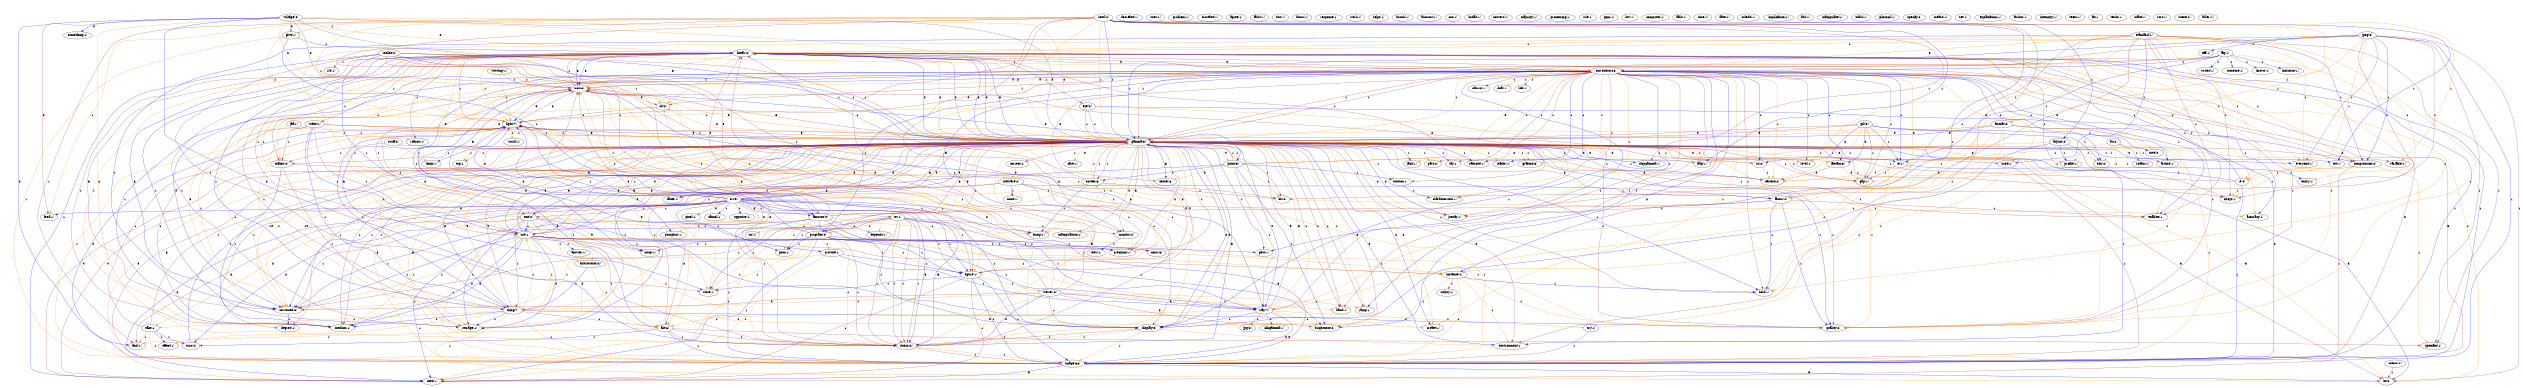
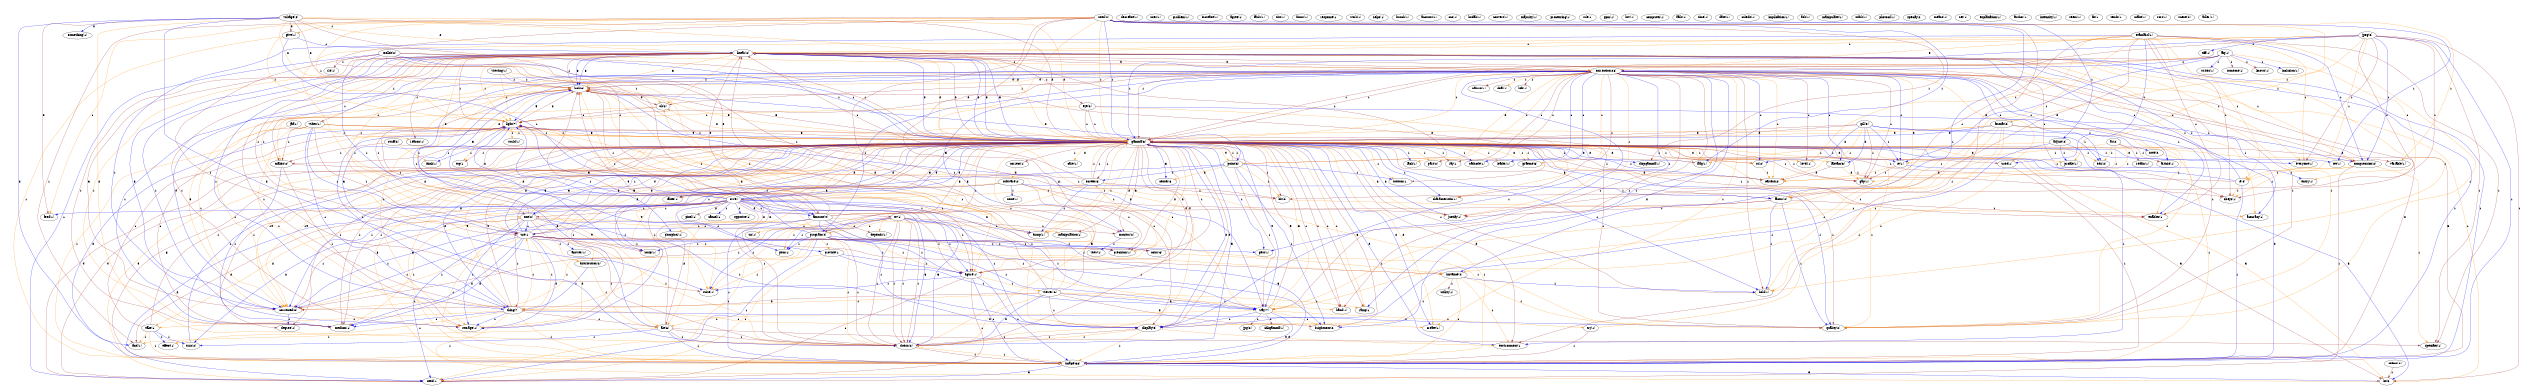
edge "correction(28)" -> "center(3)": removed, label "2"
edge "bottom(1)" -> "characteristic(1)": now "gamma(3)" -> "characteristic(1)"
edge "amount(4)" -> "dump(1)": now "amount(4)" -> "manipulation(1)"
